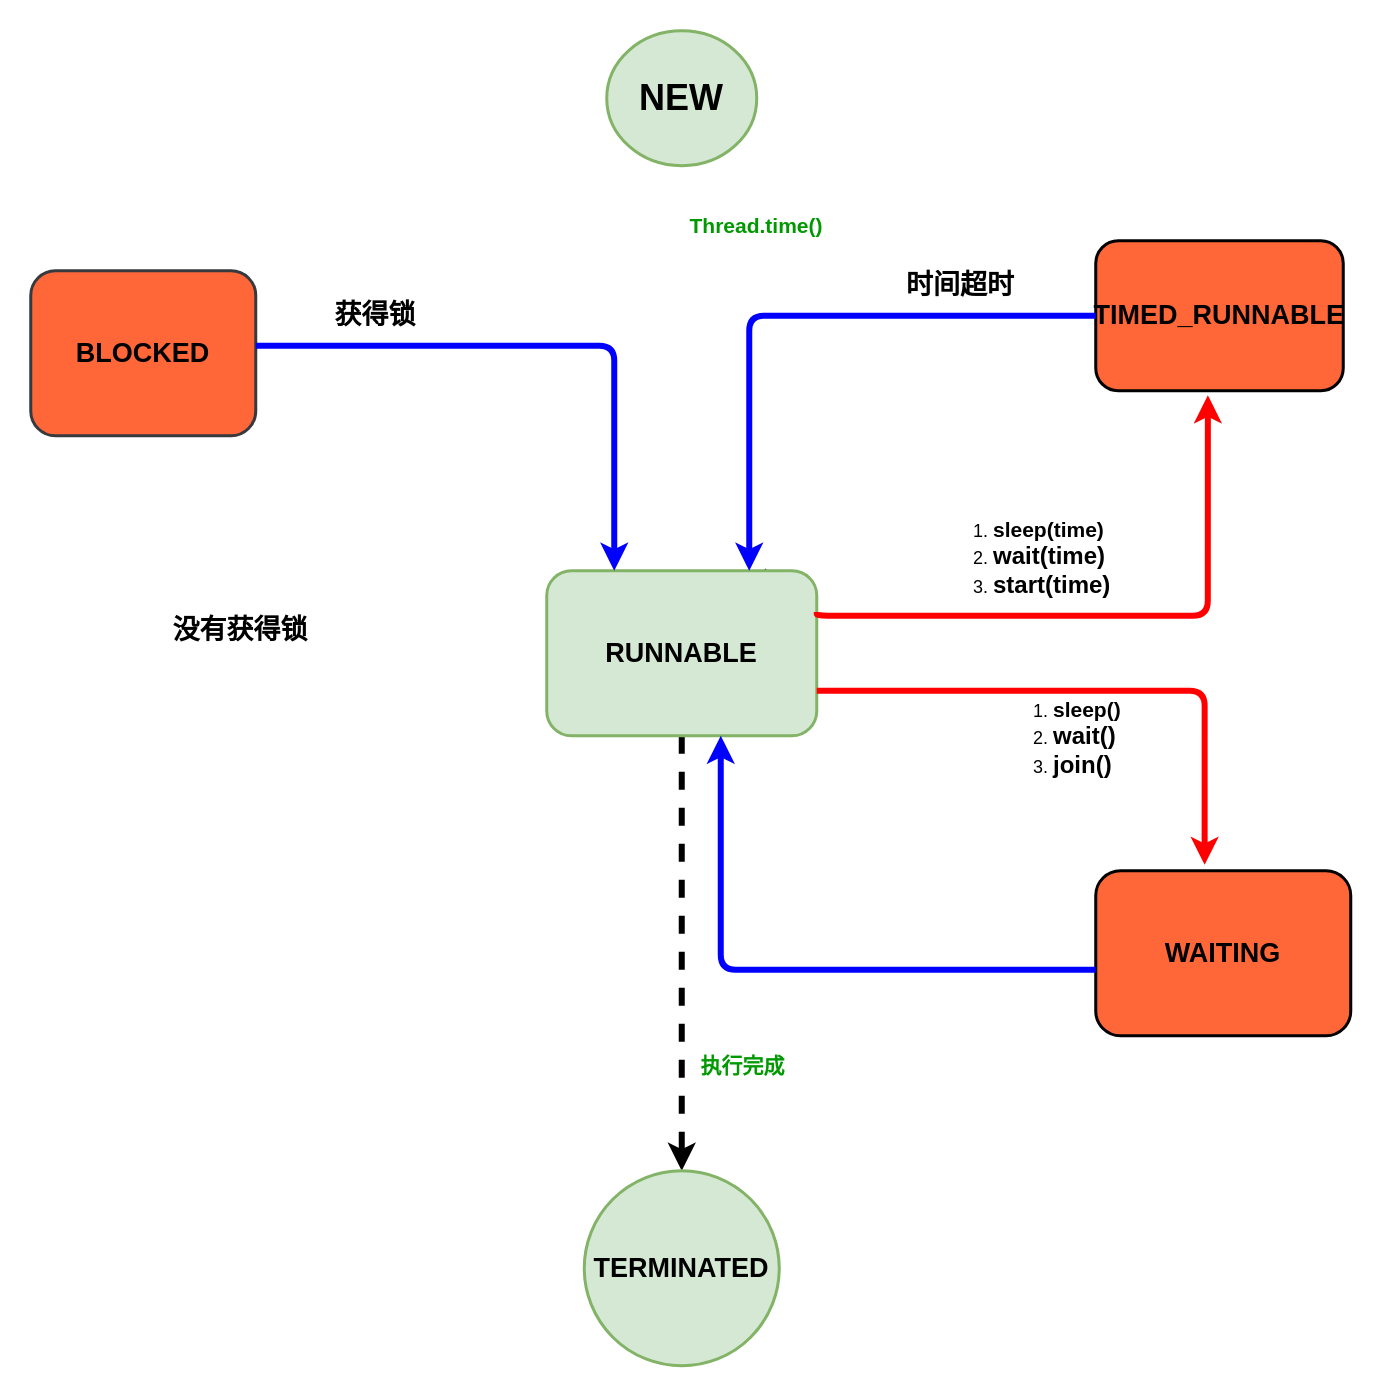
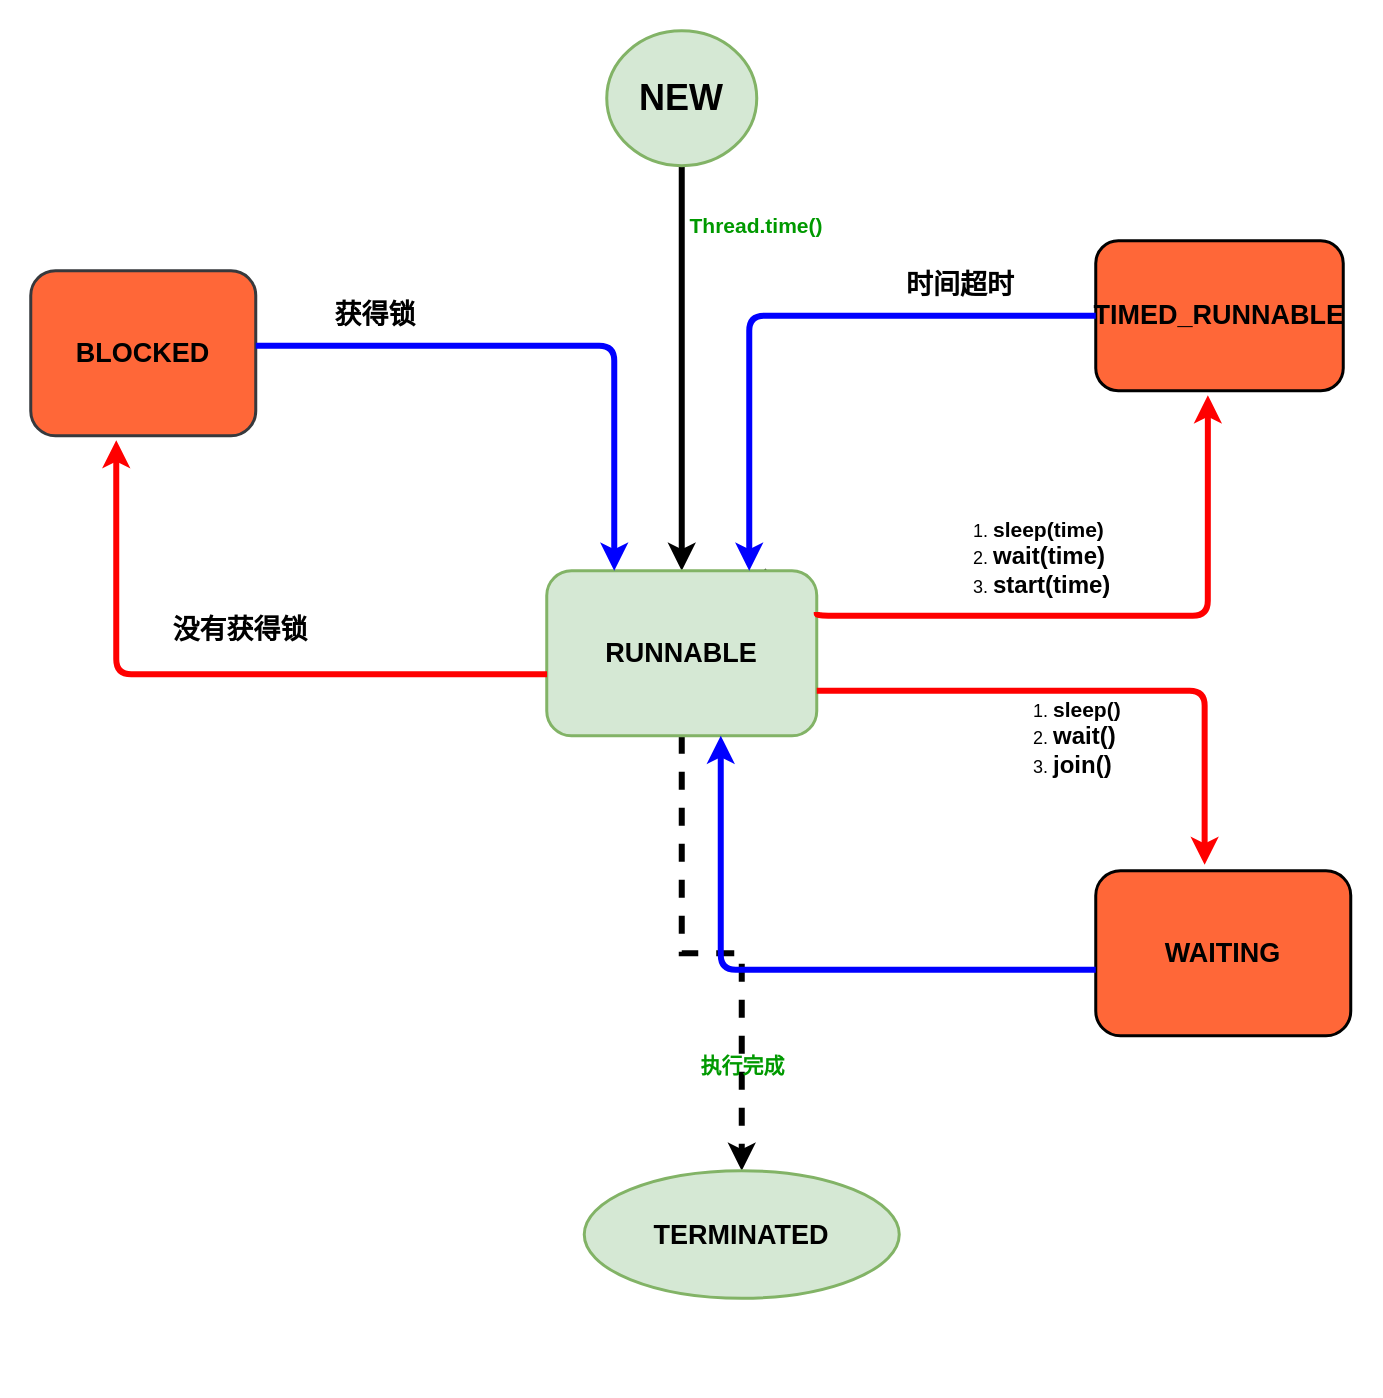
edge "NEW" -> "RUNNABLE": added
edge "RUNNABLE" -> "BLOCKED": added
node "TERMINATED": size 195x195 -> 315x128
